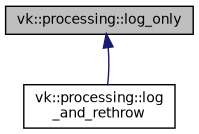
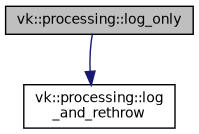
edge "vk::processing::log _and_rethrow" -> "vk::processing::log_only": reversed
